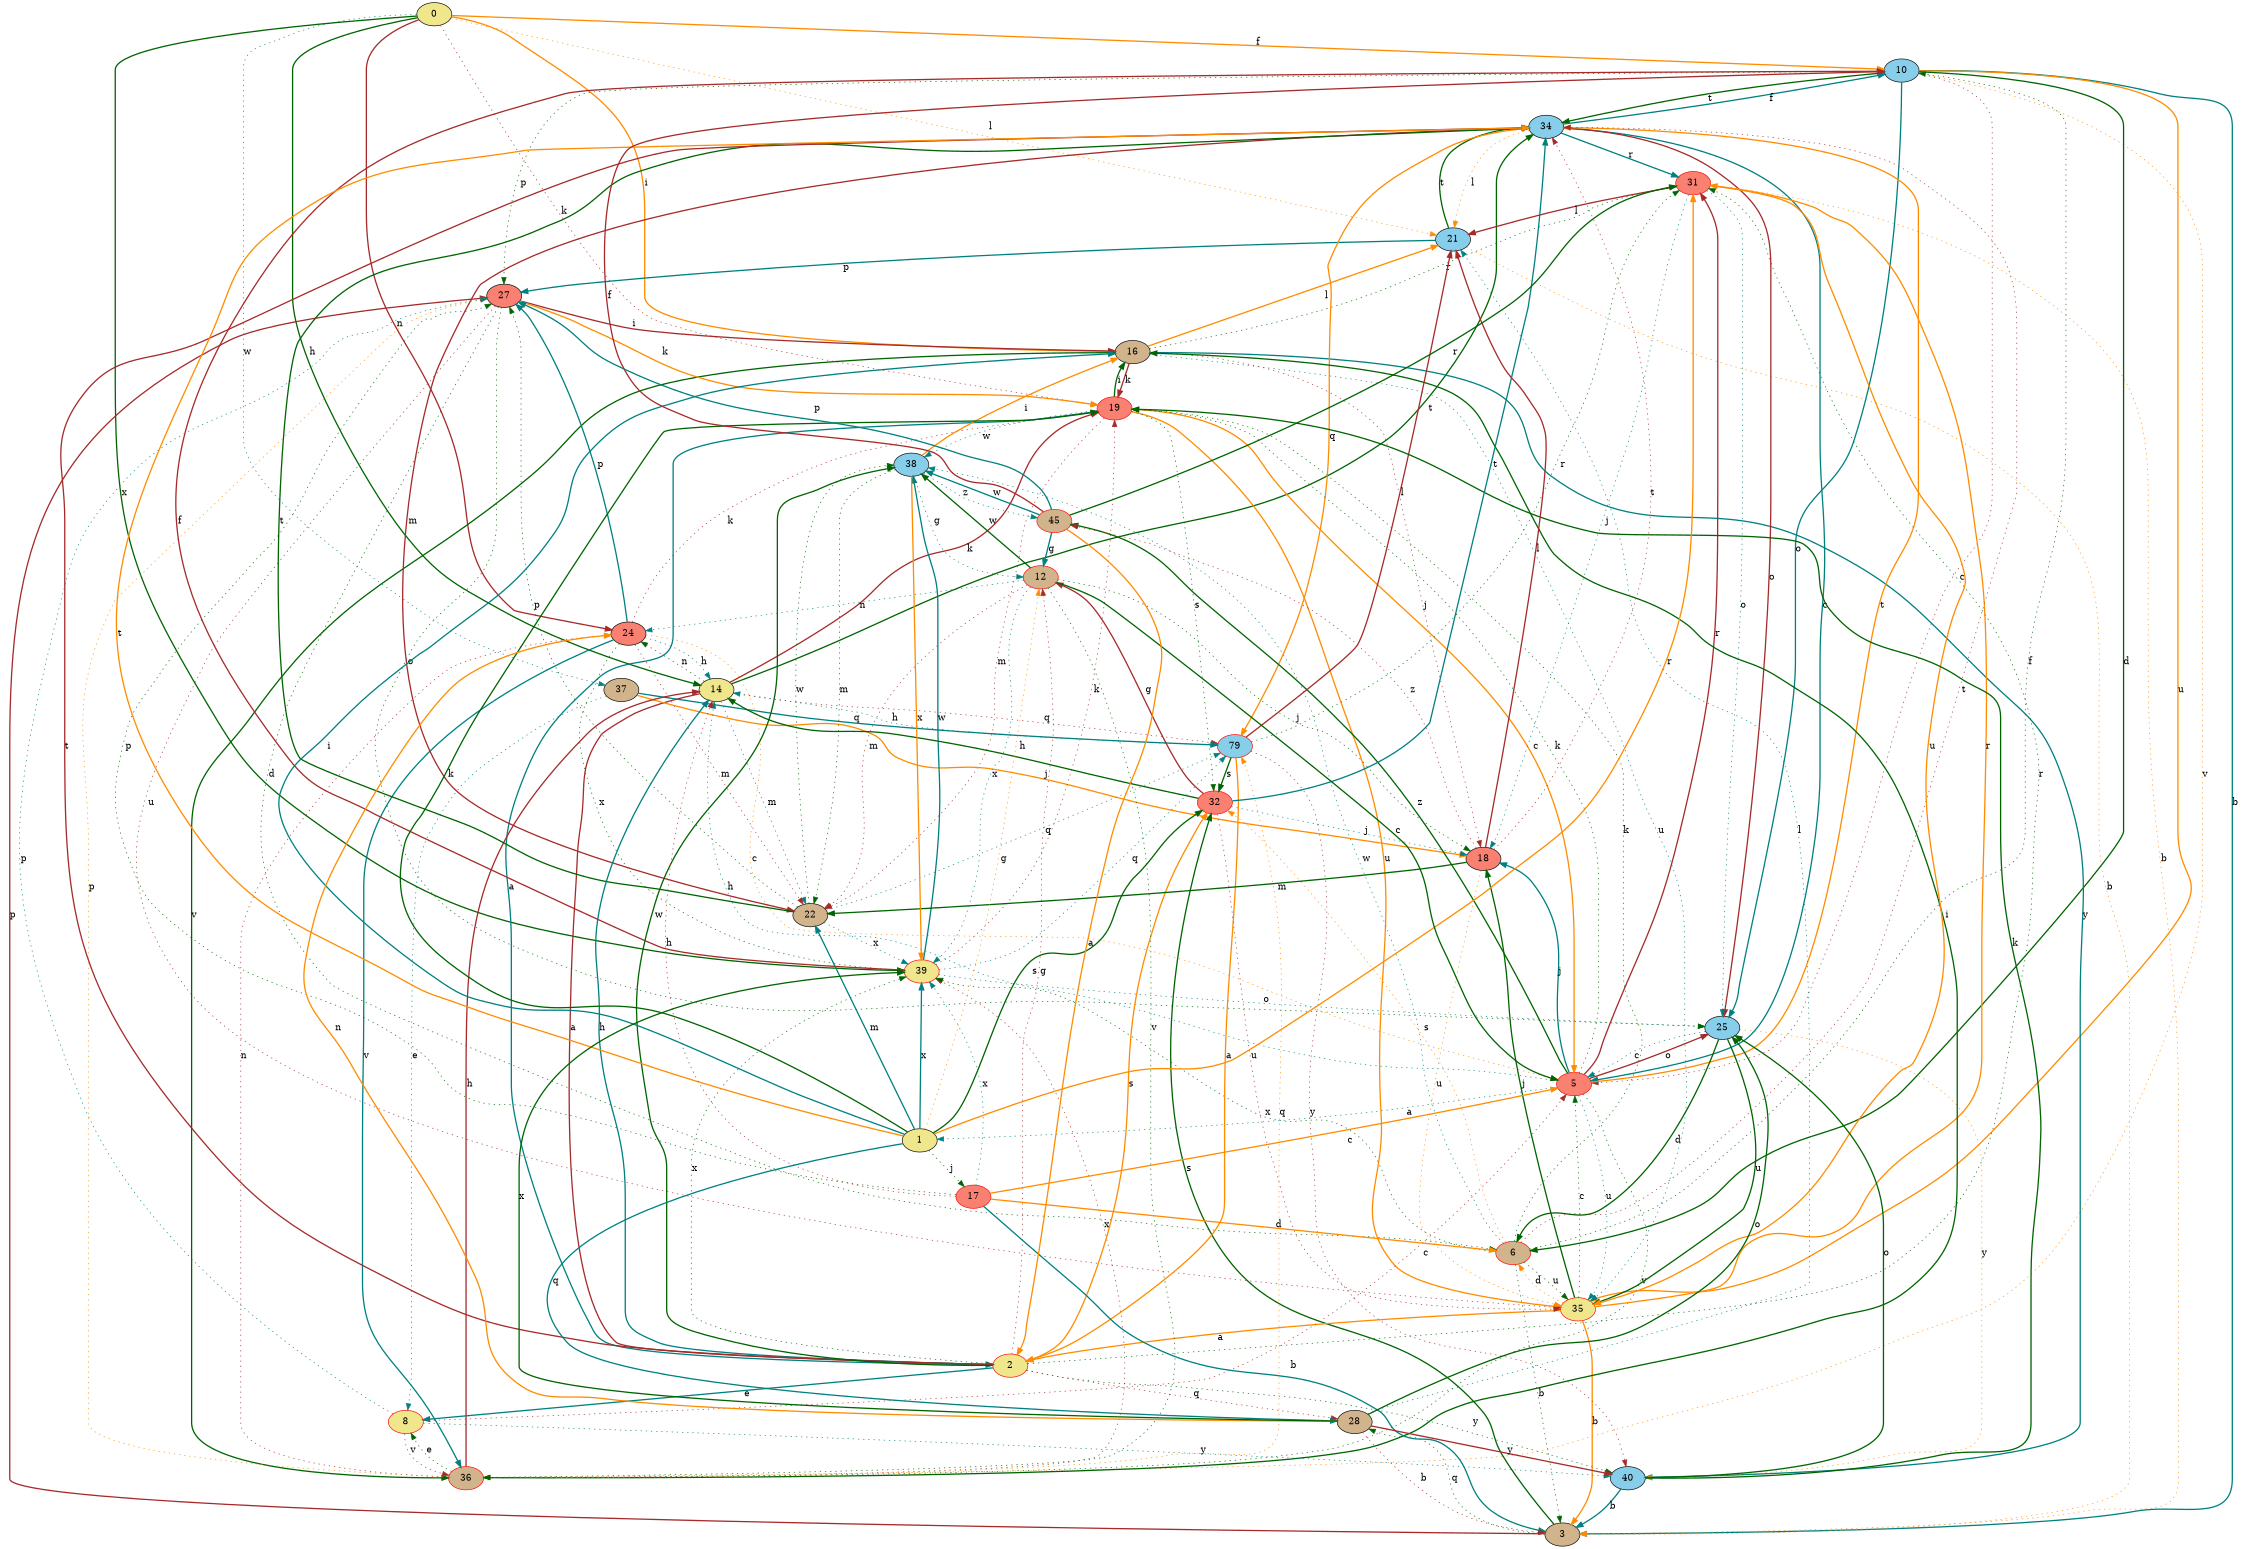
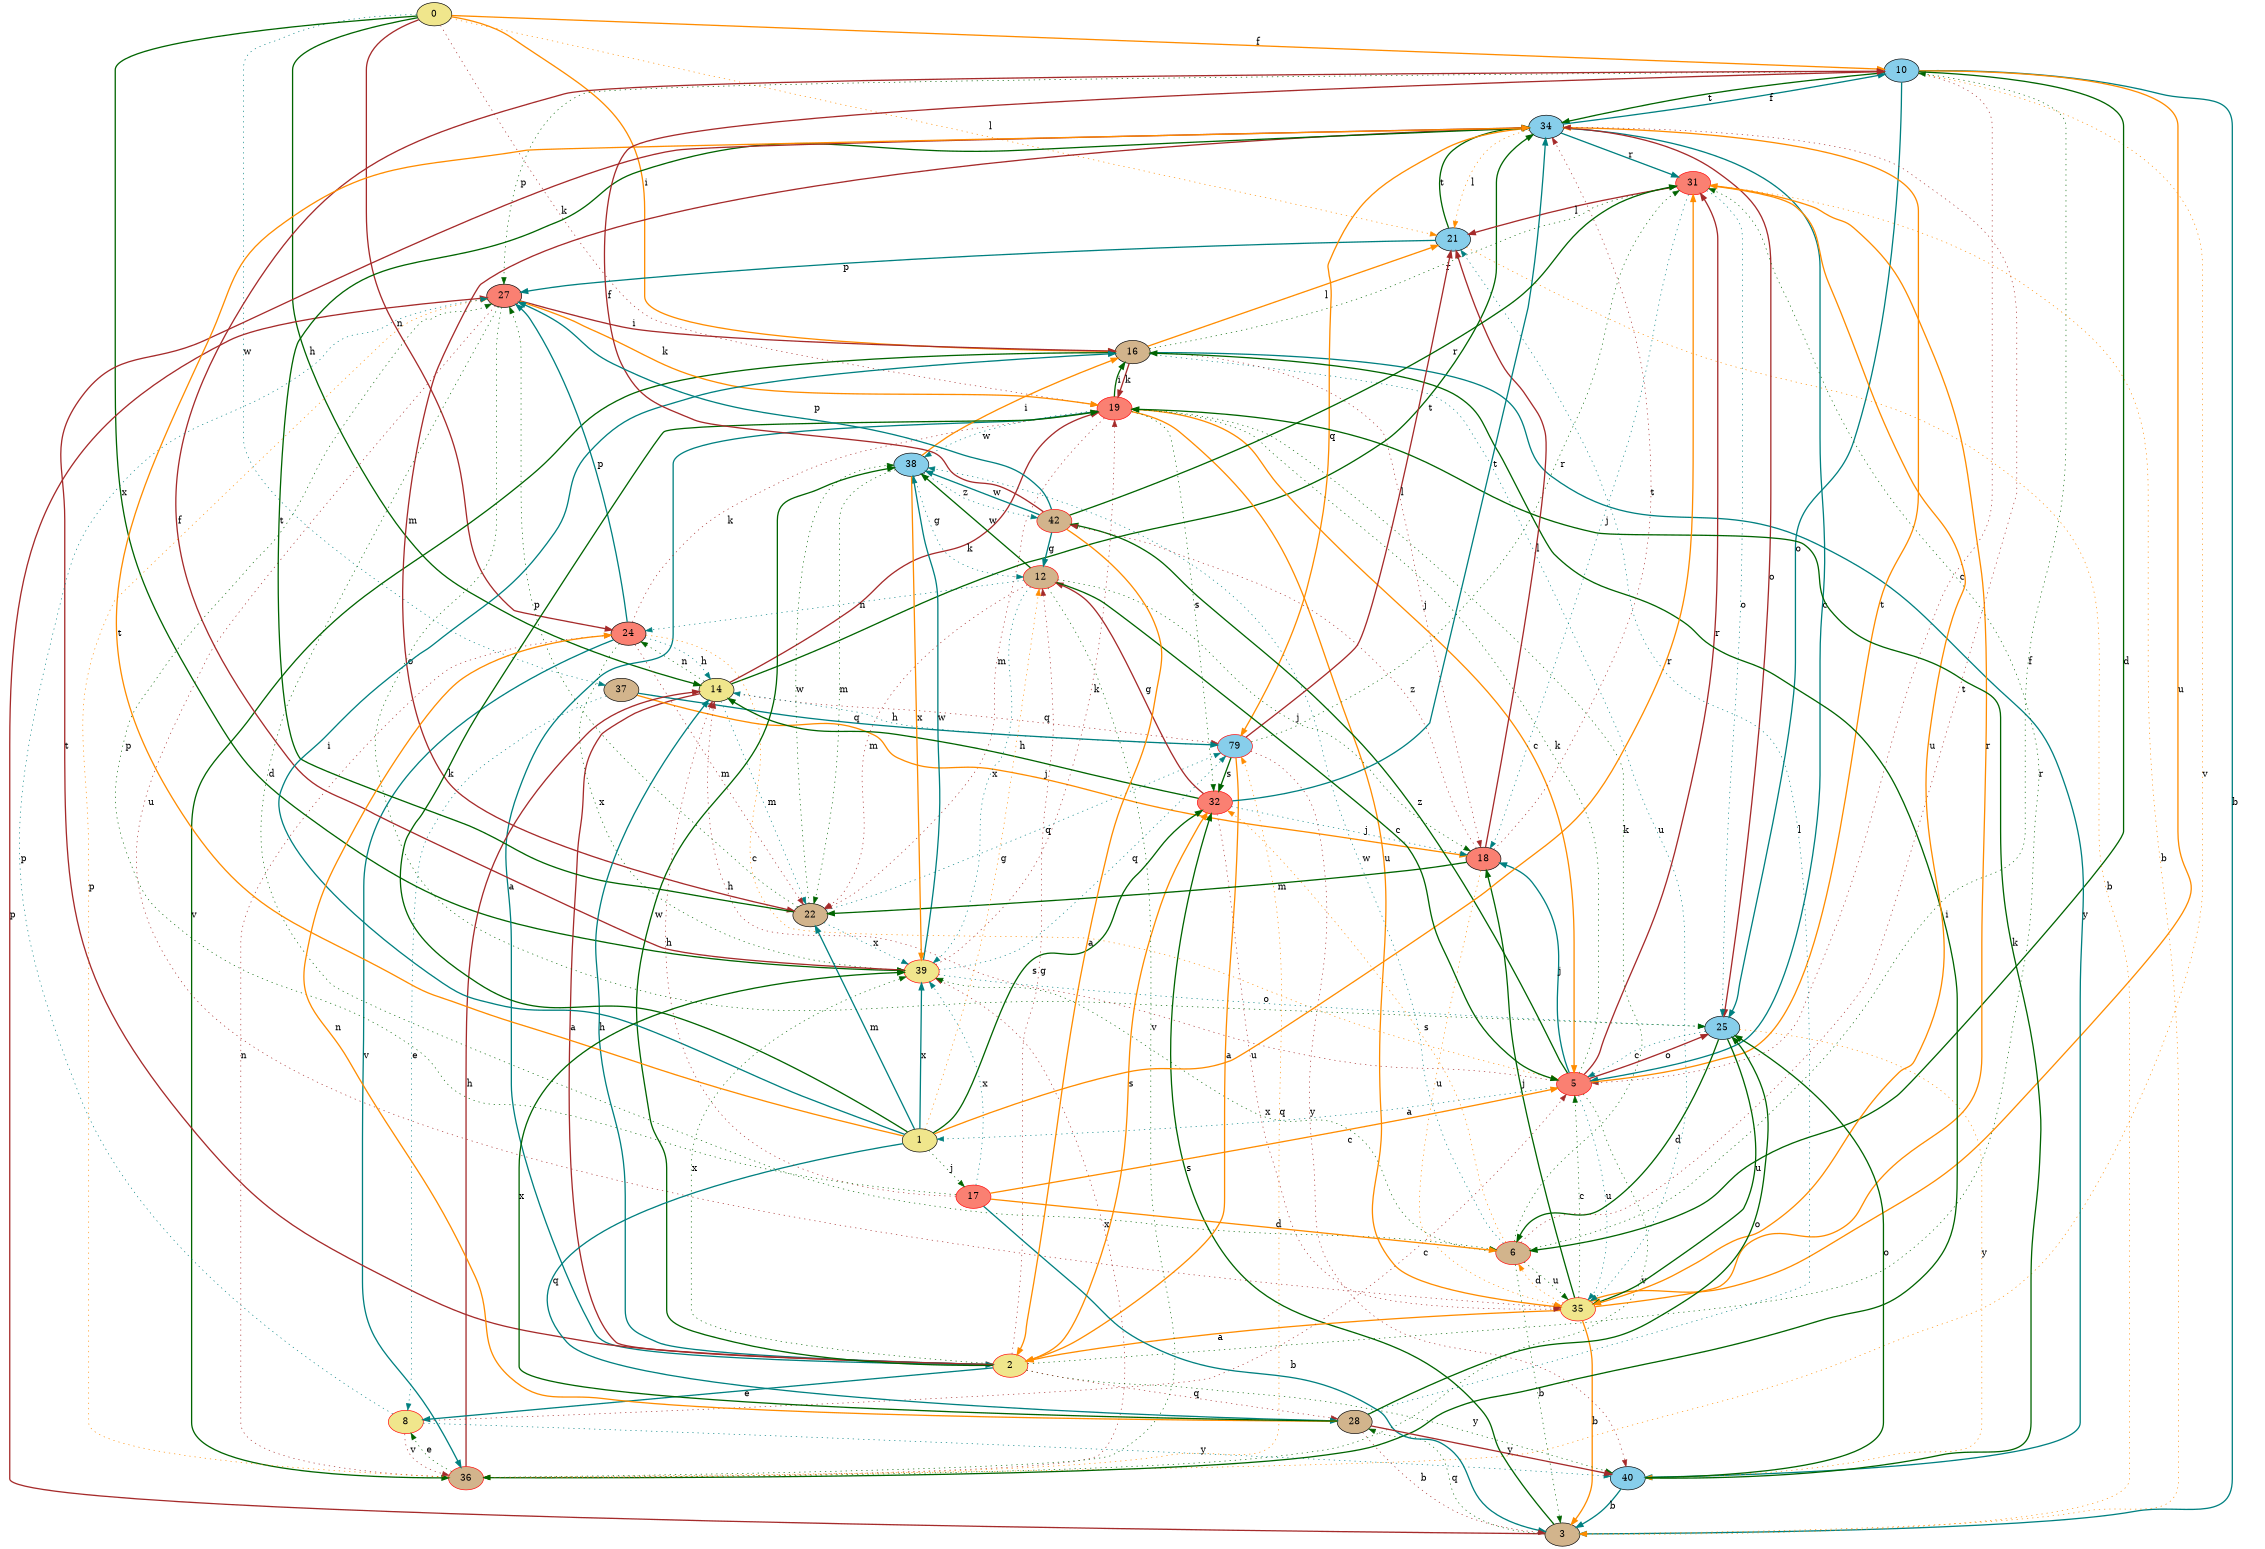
node "45": label "45" -> "42"
edge "5" -> "14": color teal -> brown
